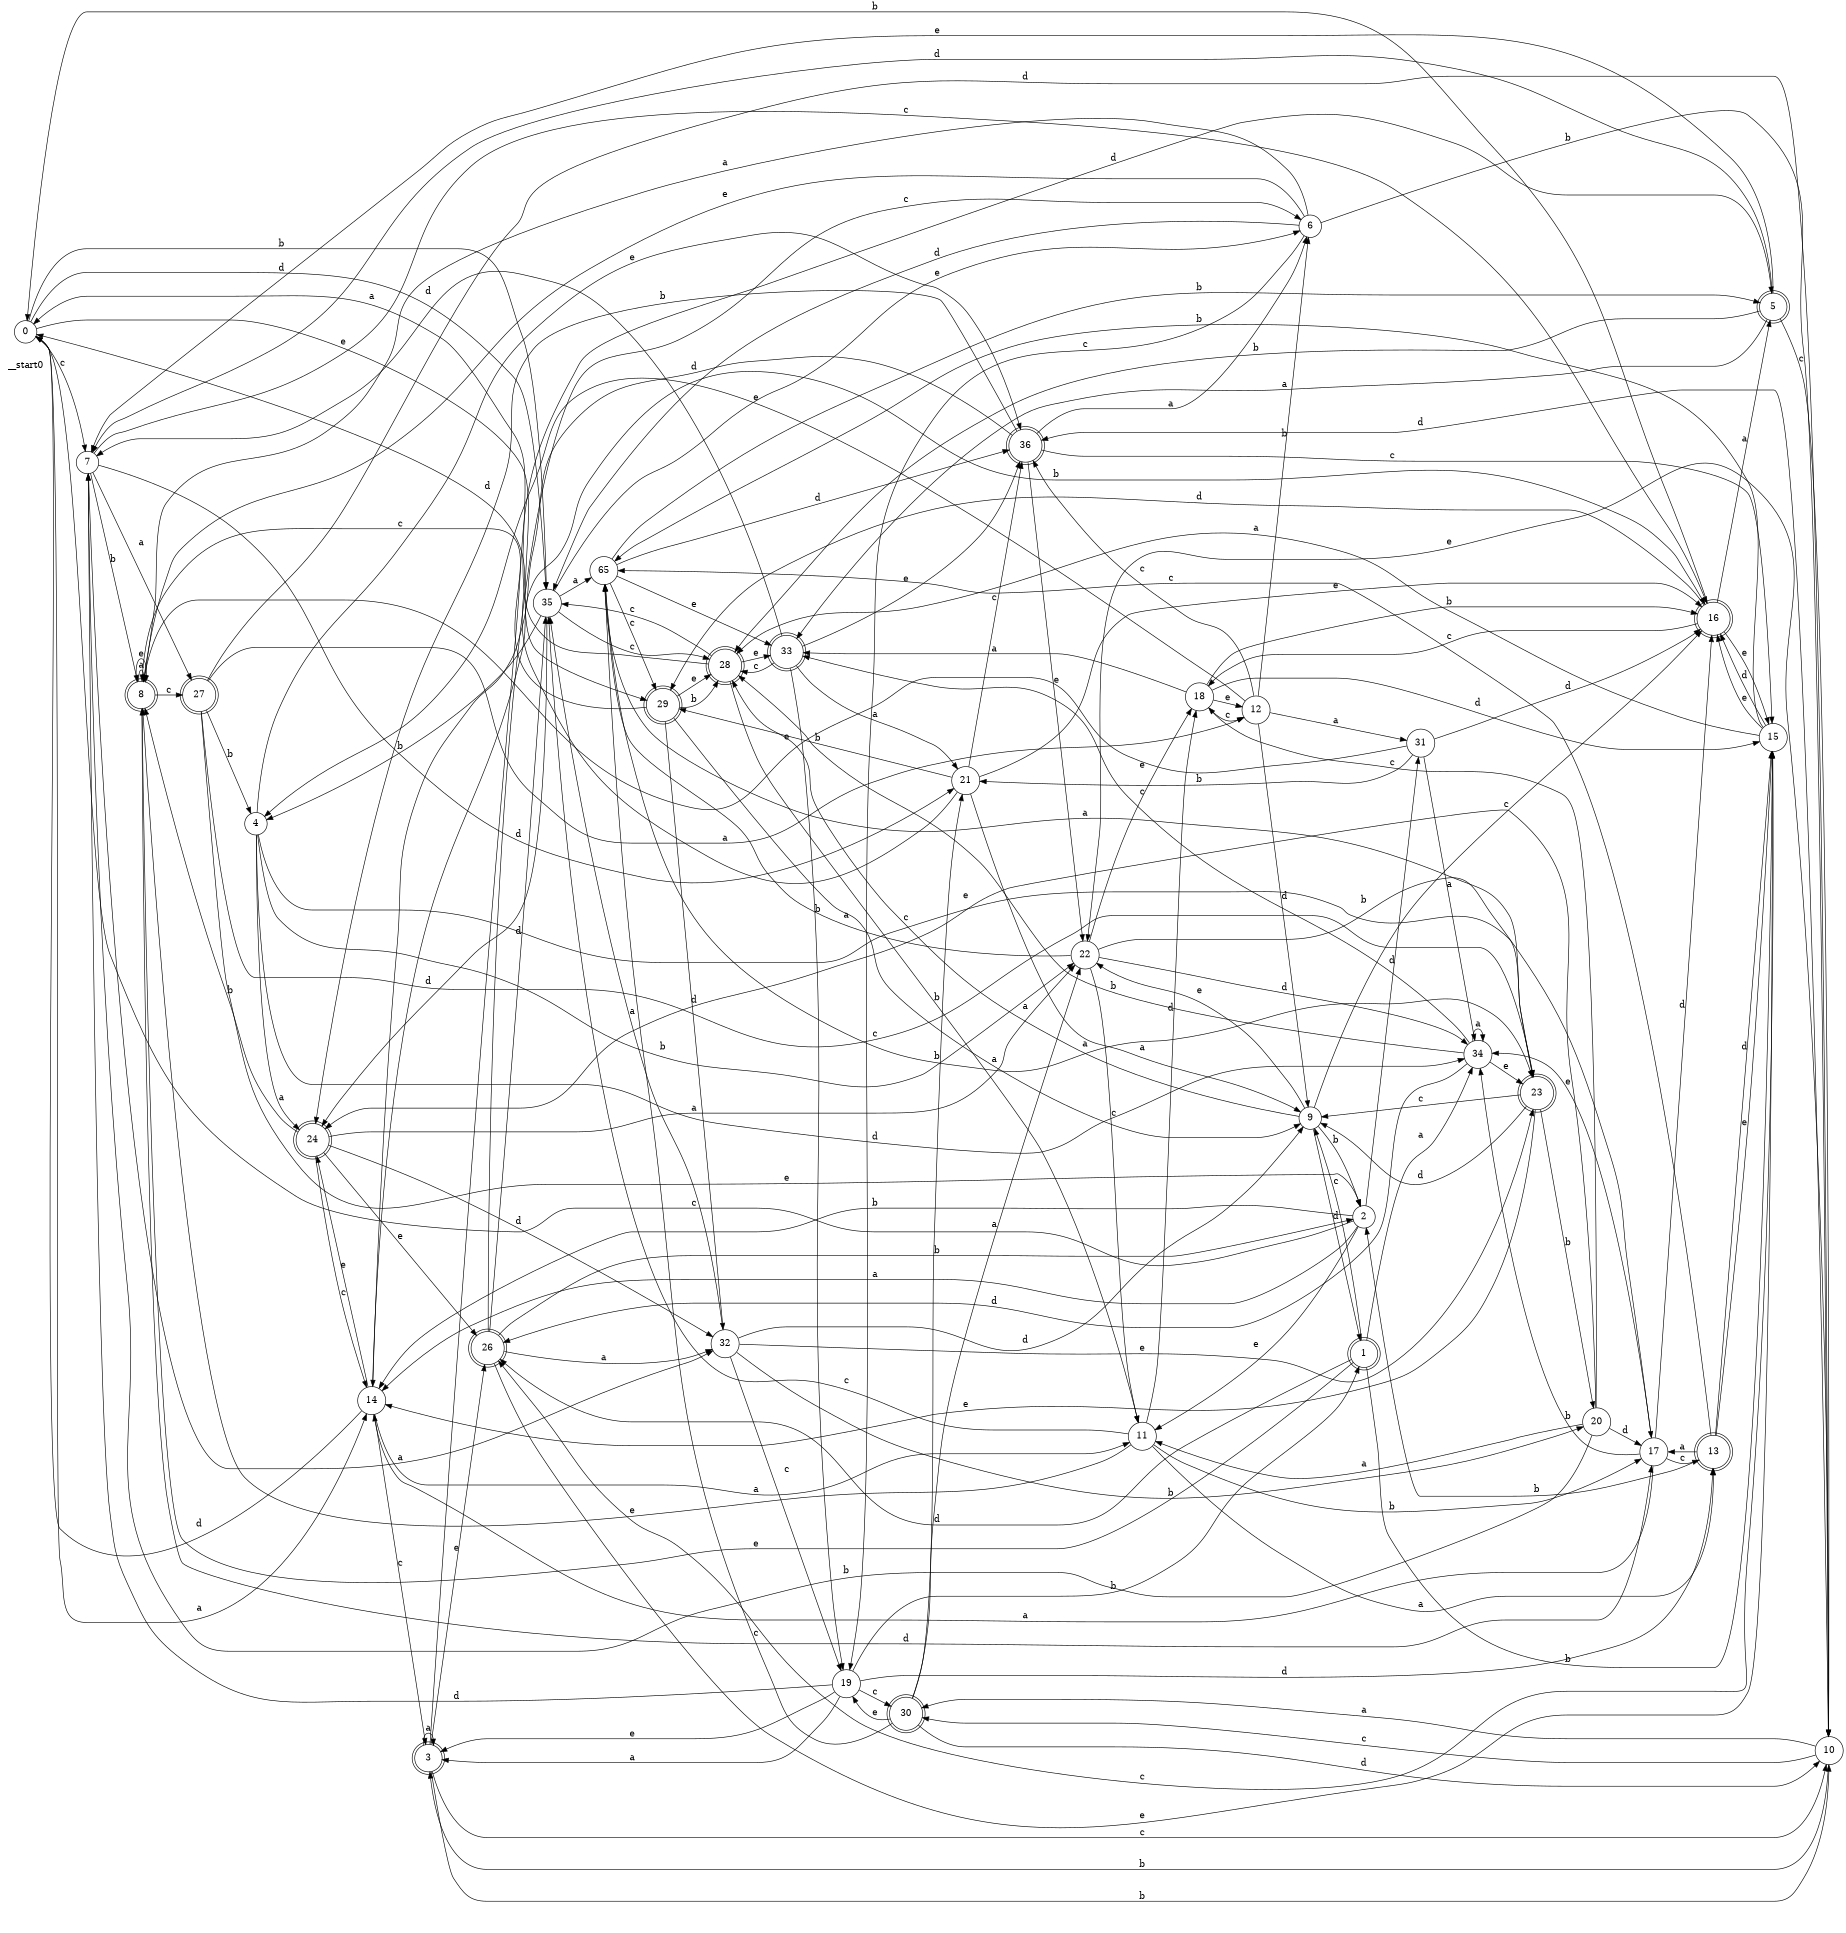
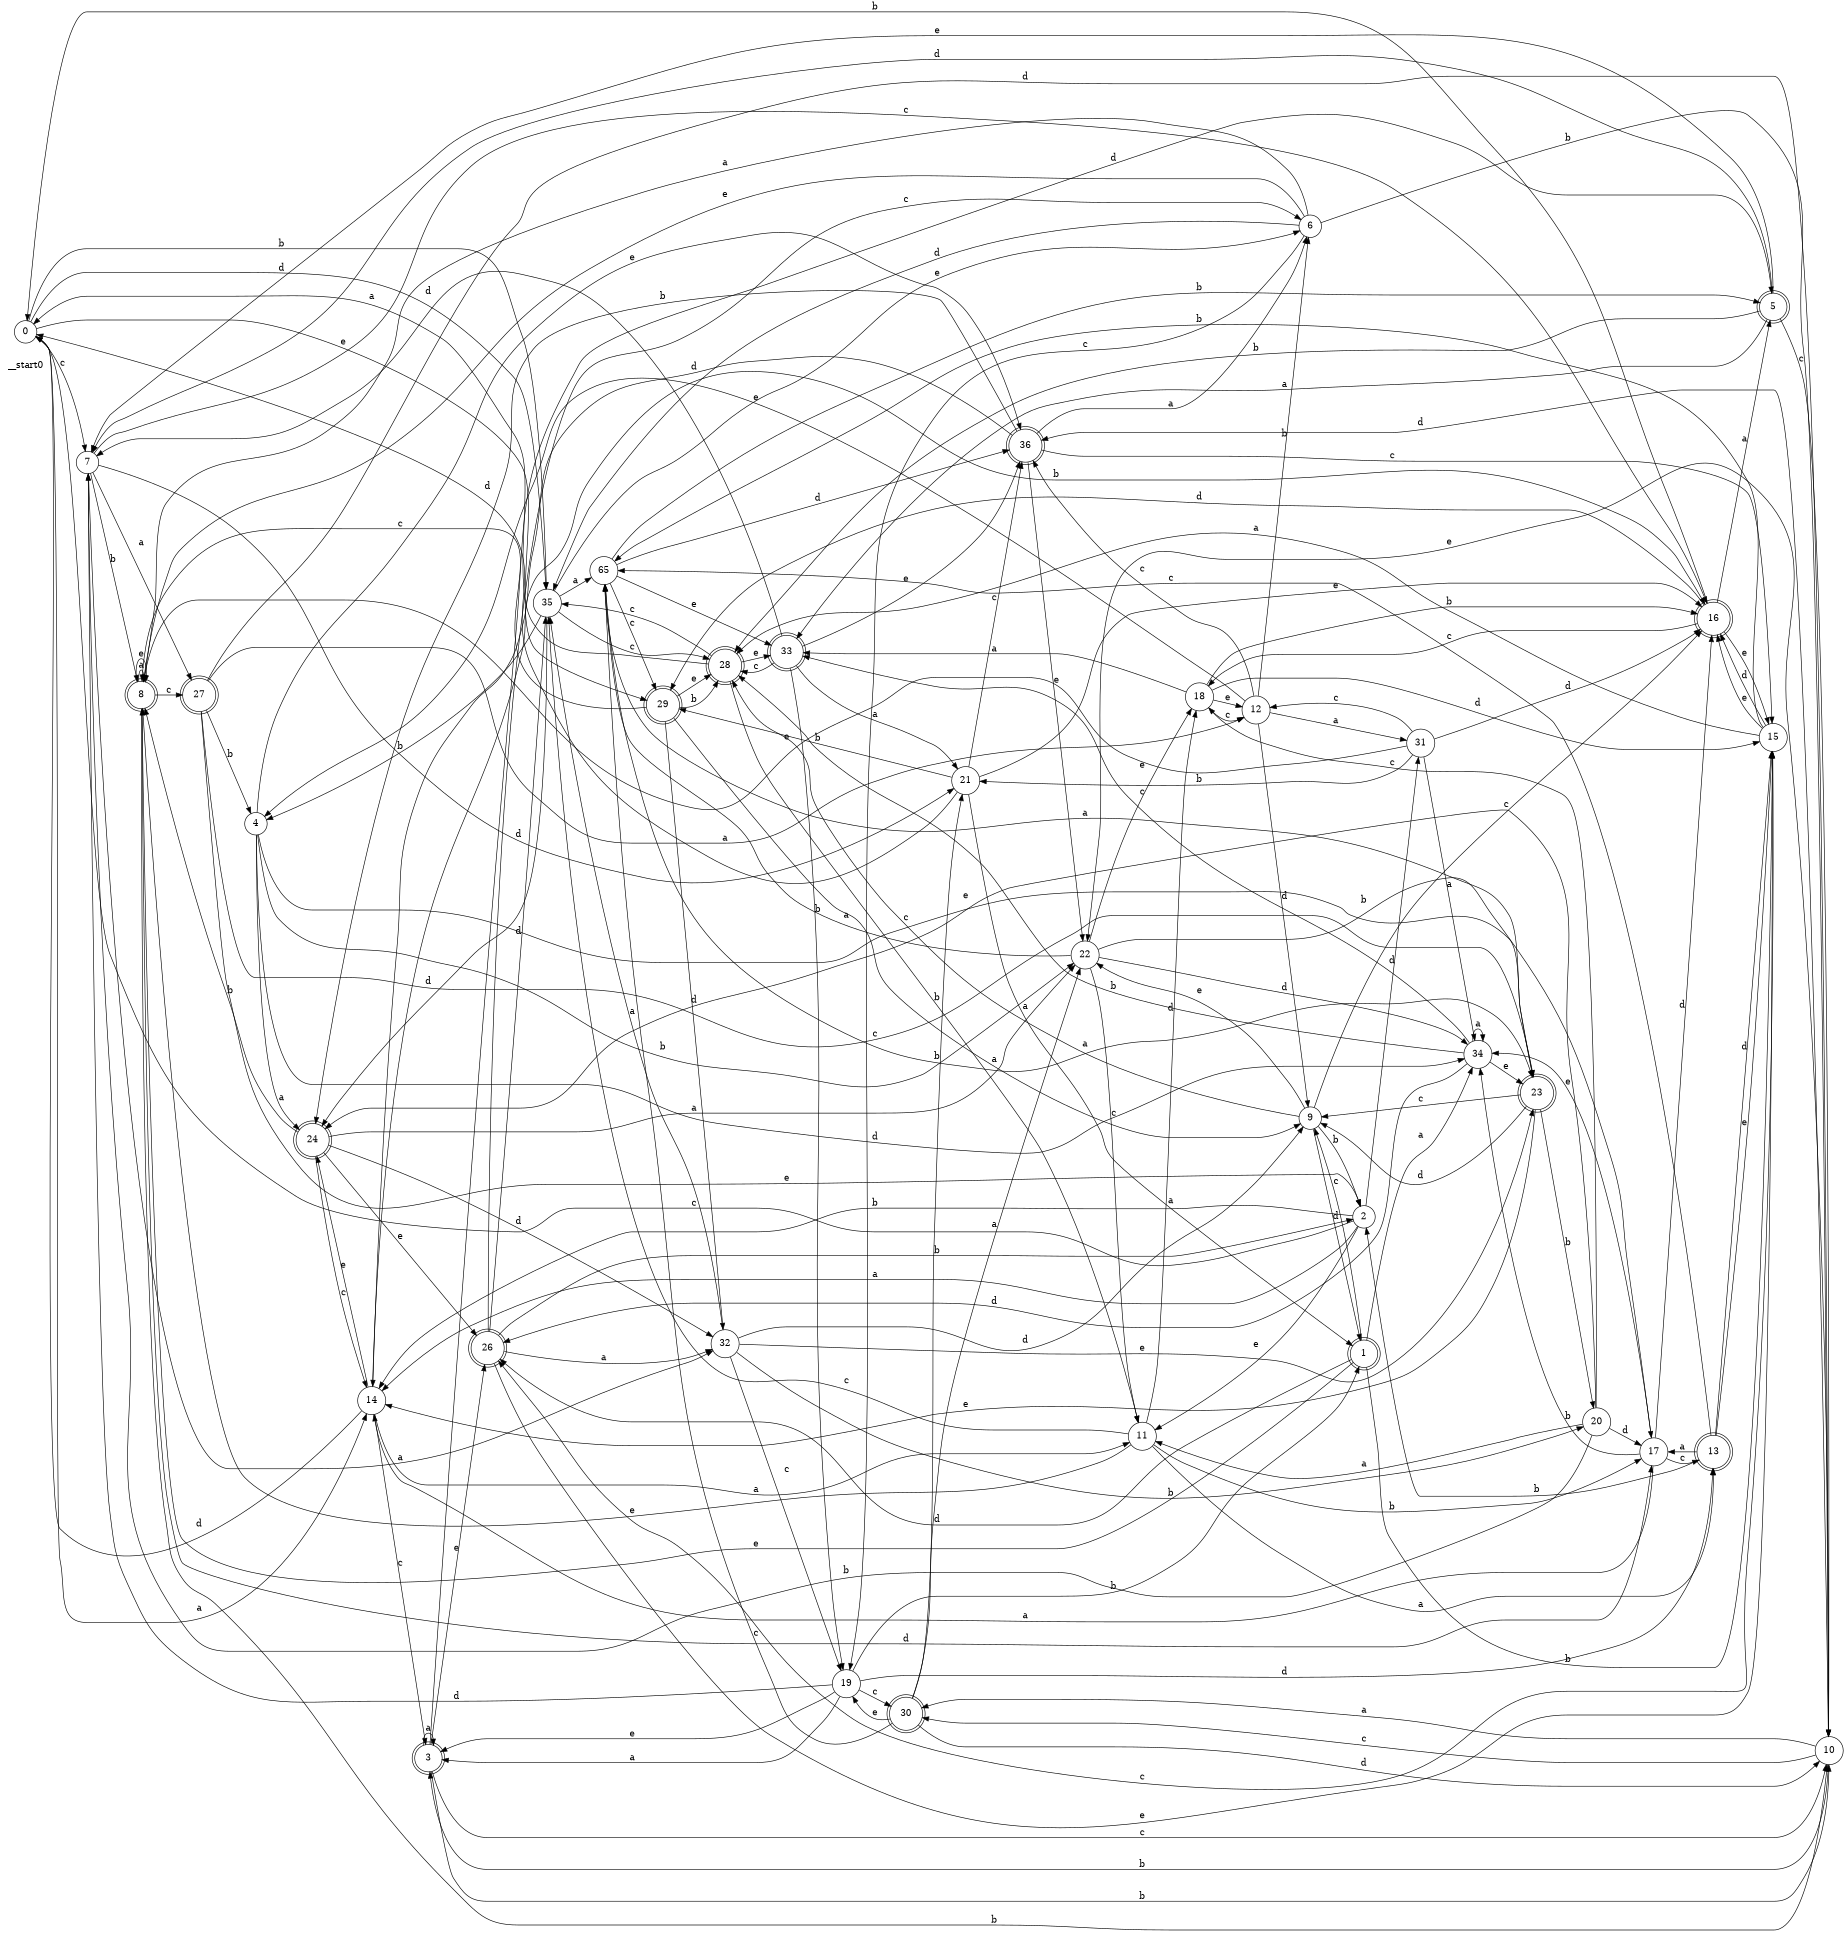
edge "31" -> "12": added, label "c"
edge "21" -> "9": now "21" -> "1"
edge "8" -> "10": added, label "b"
